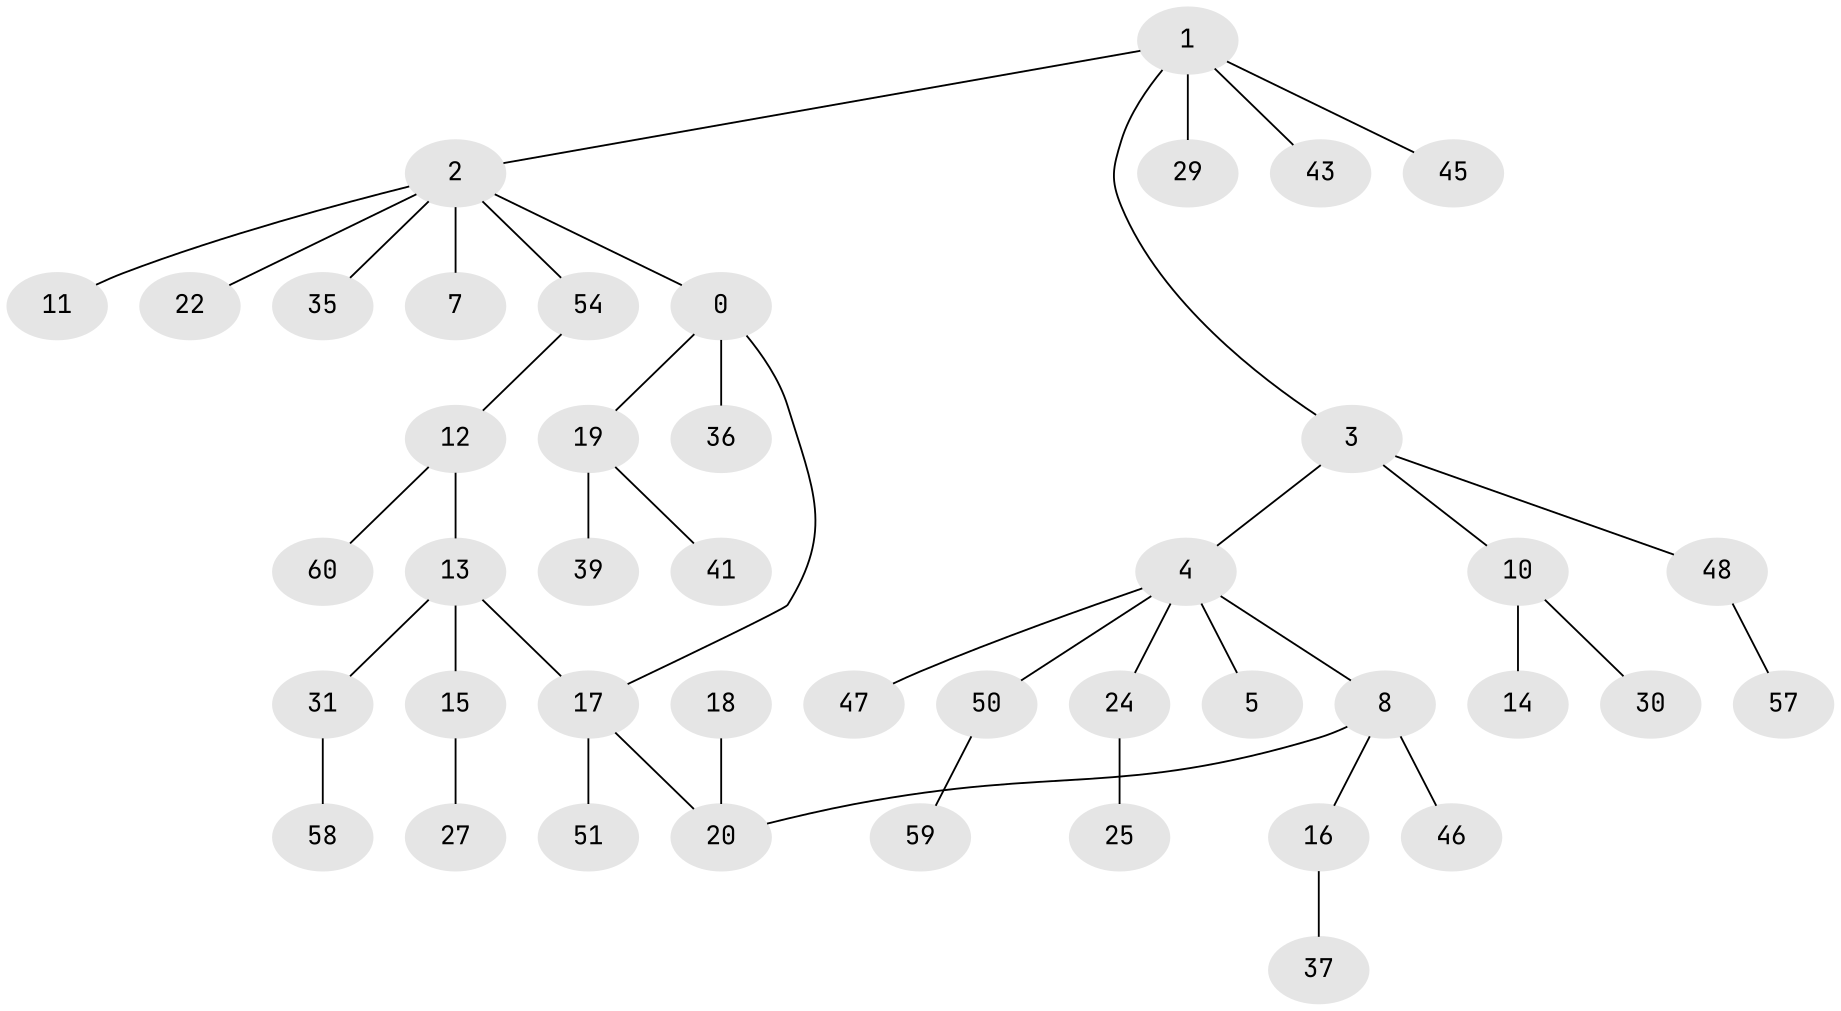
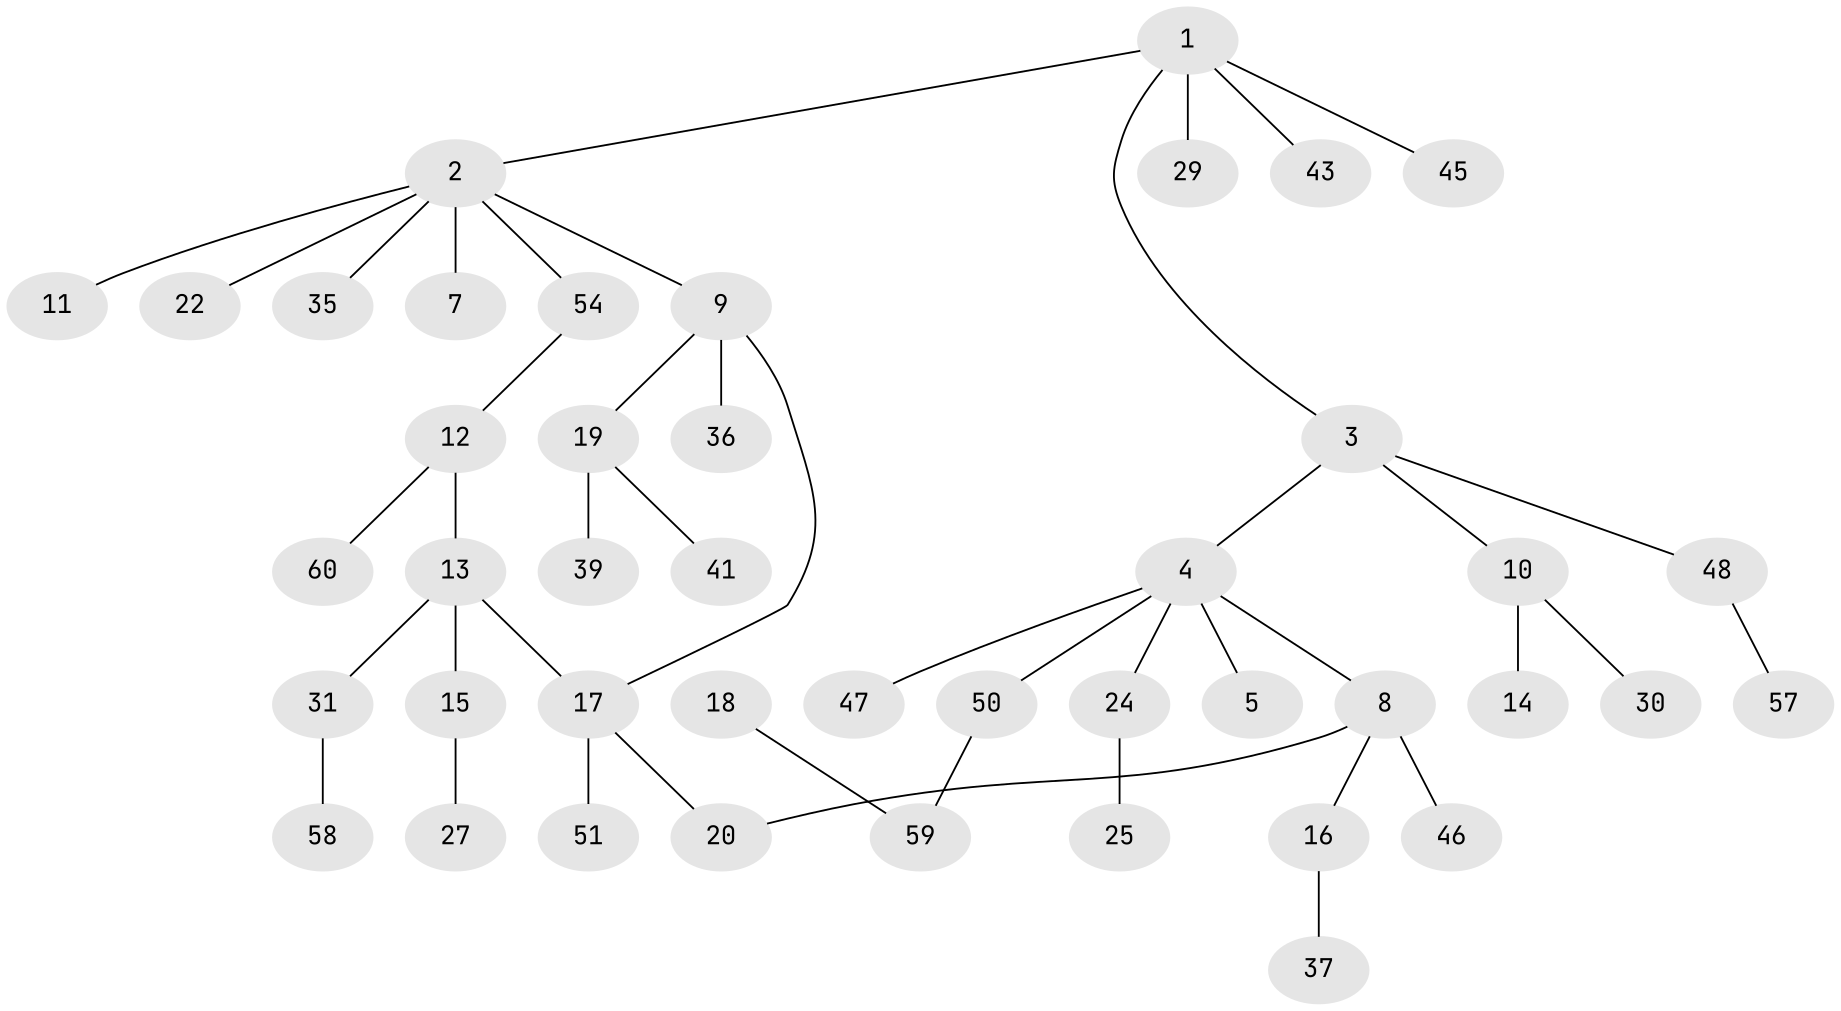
node "0": label "0" -> "9"
edge "18" -- "20": now "18" -- "59"
